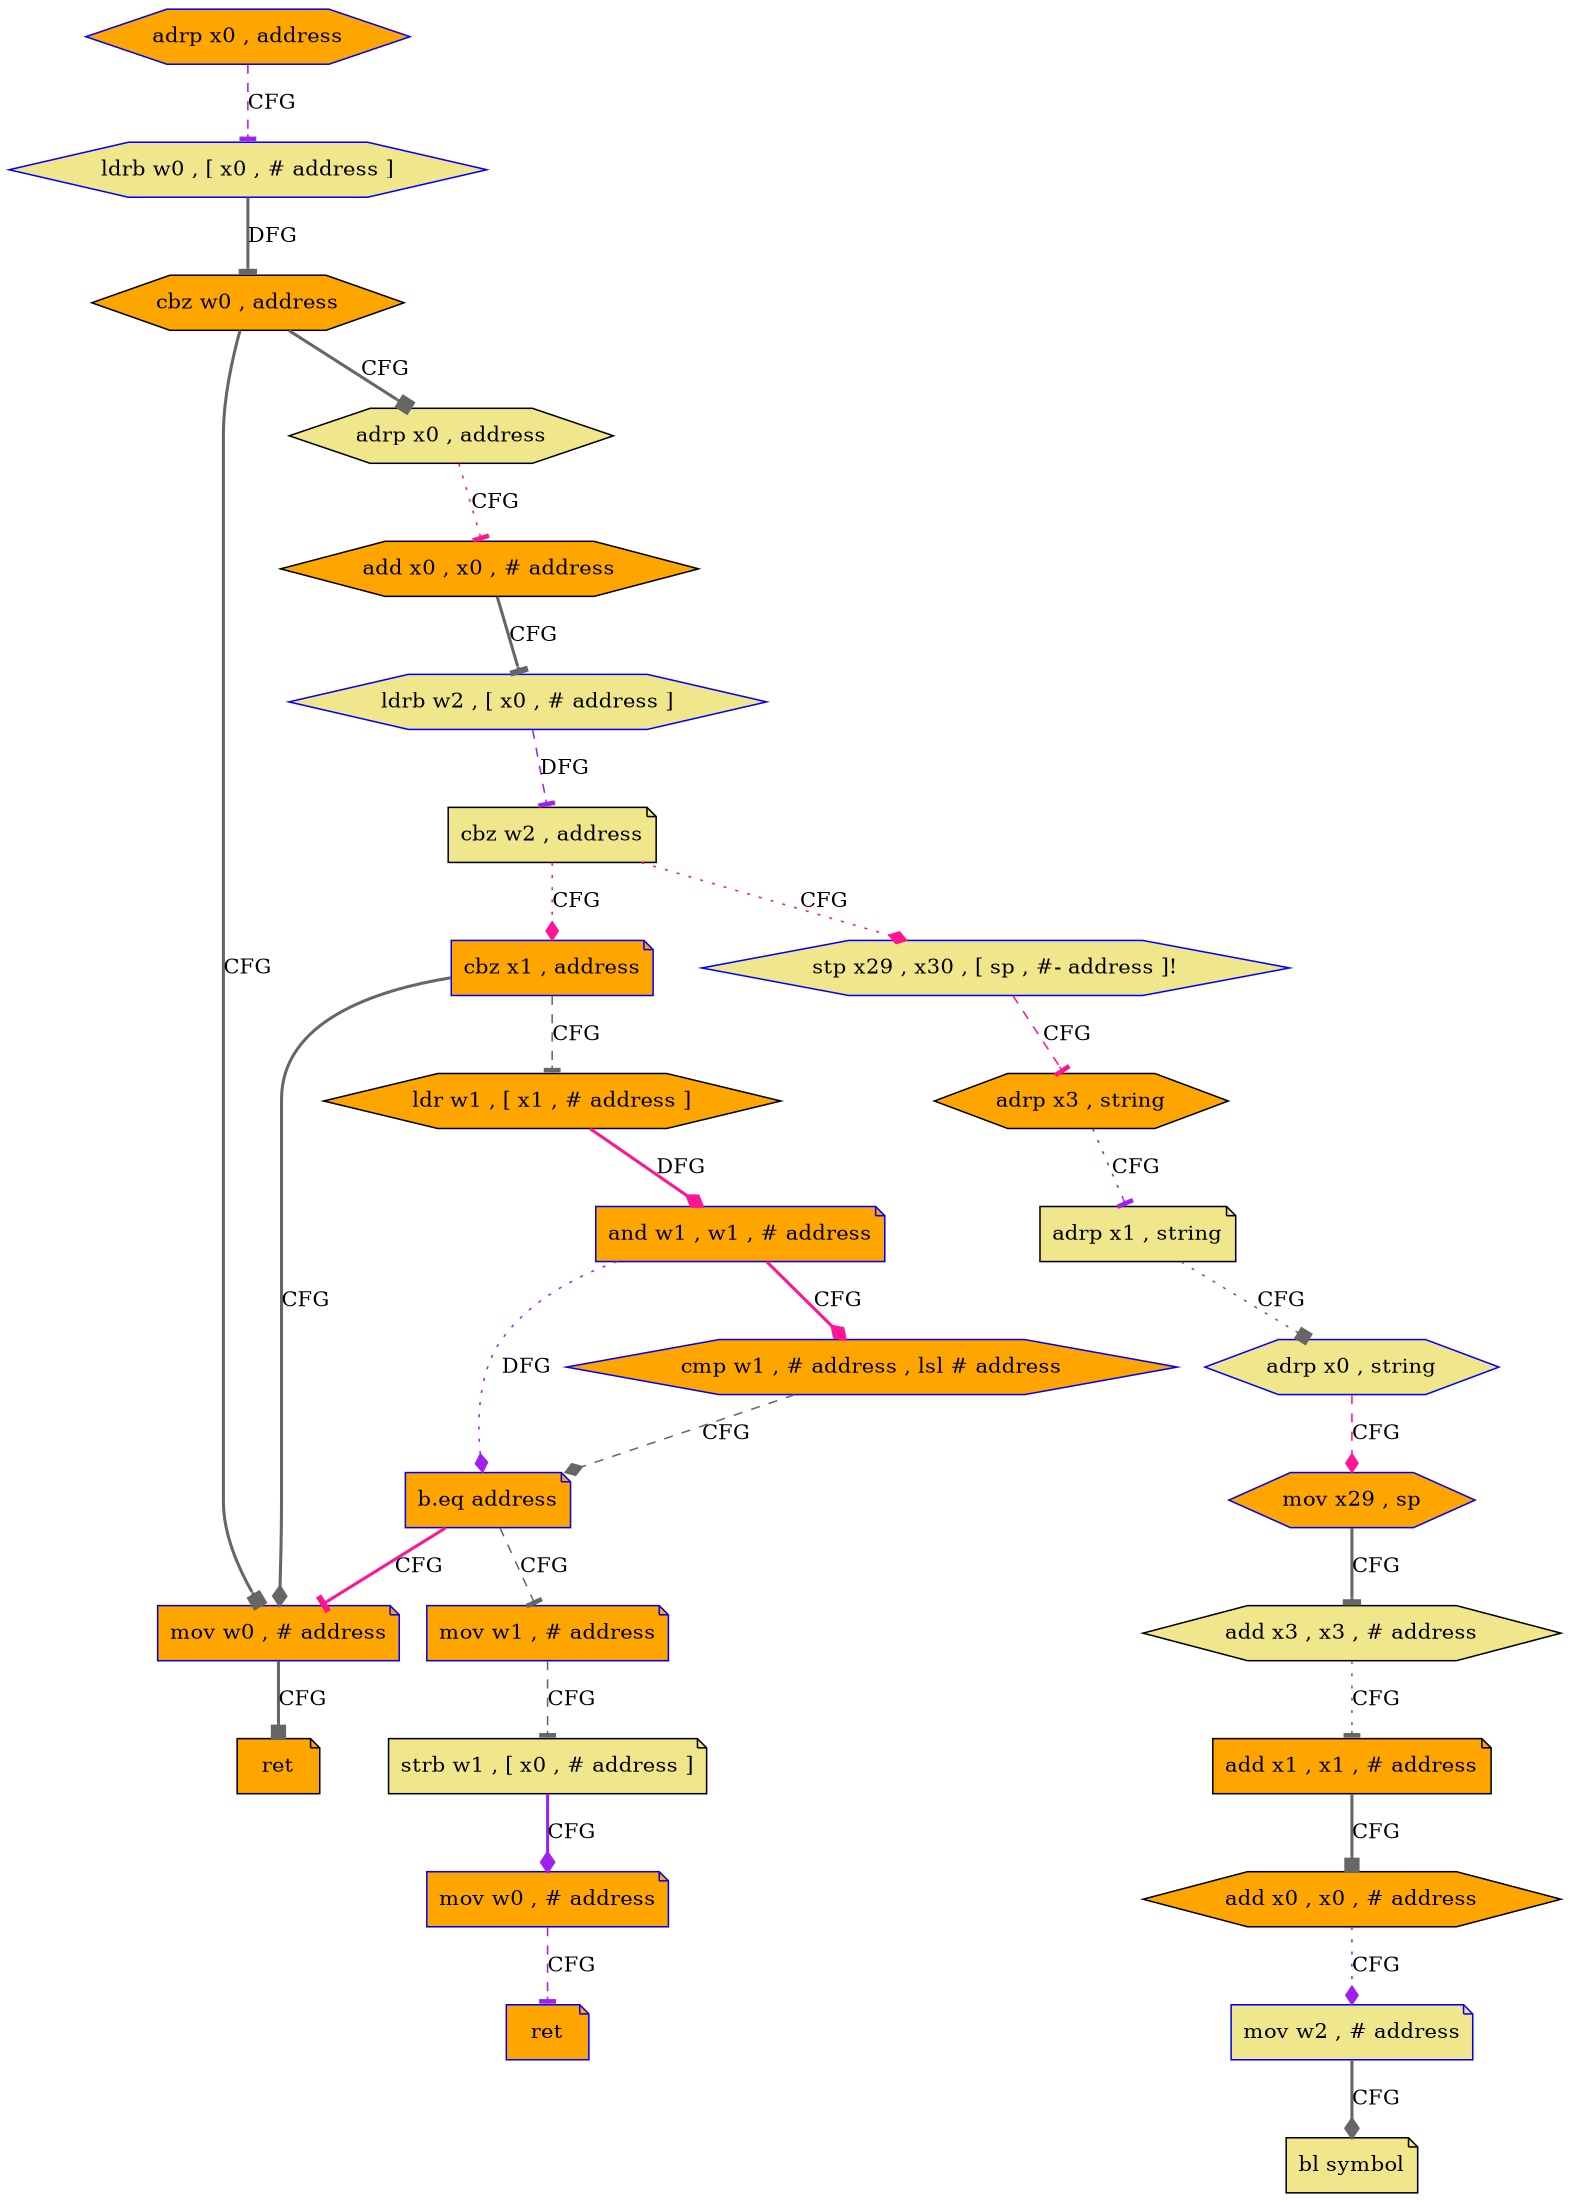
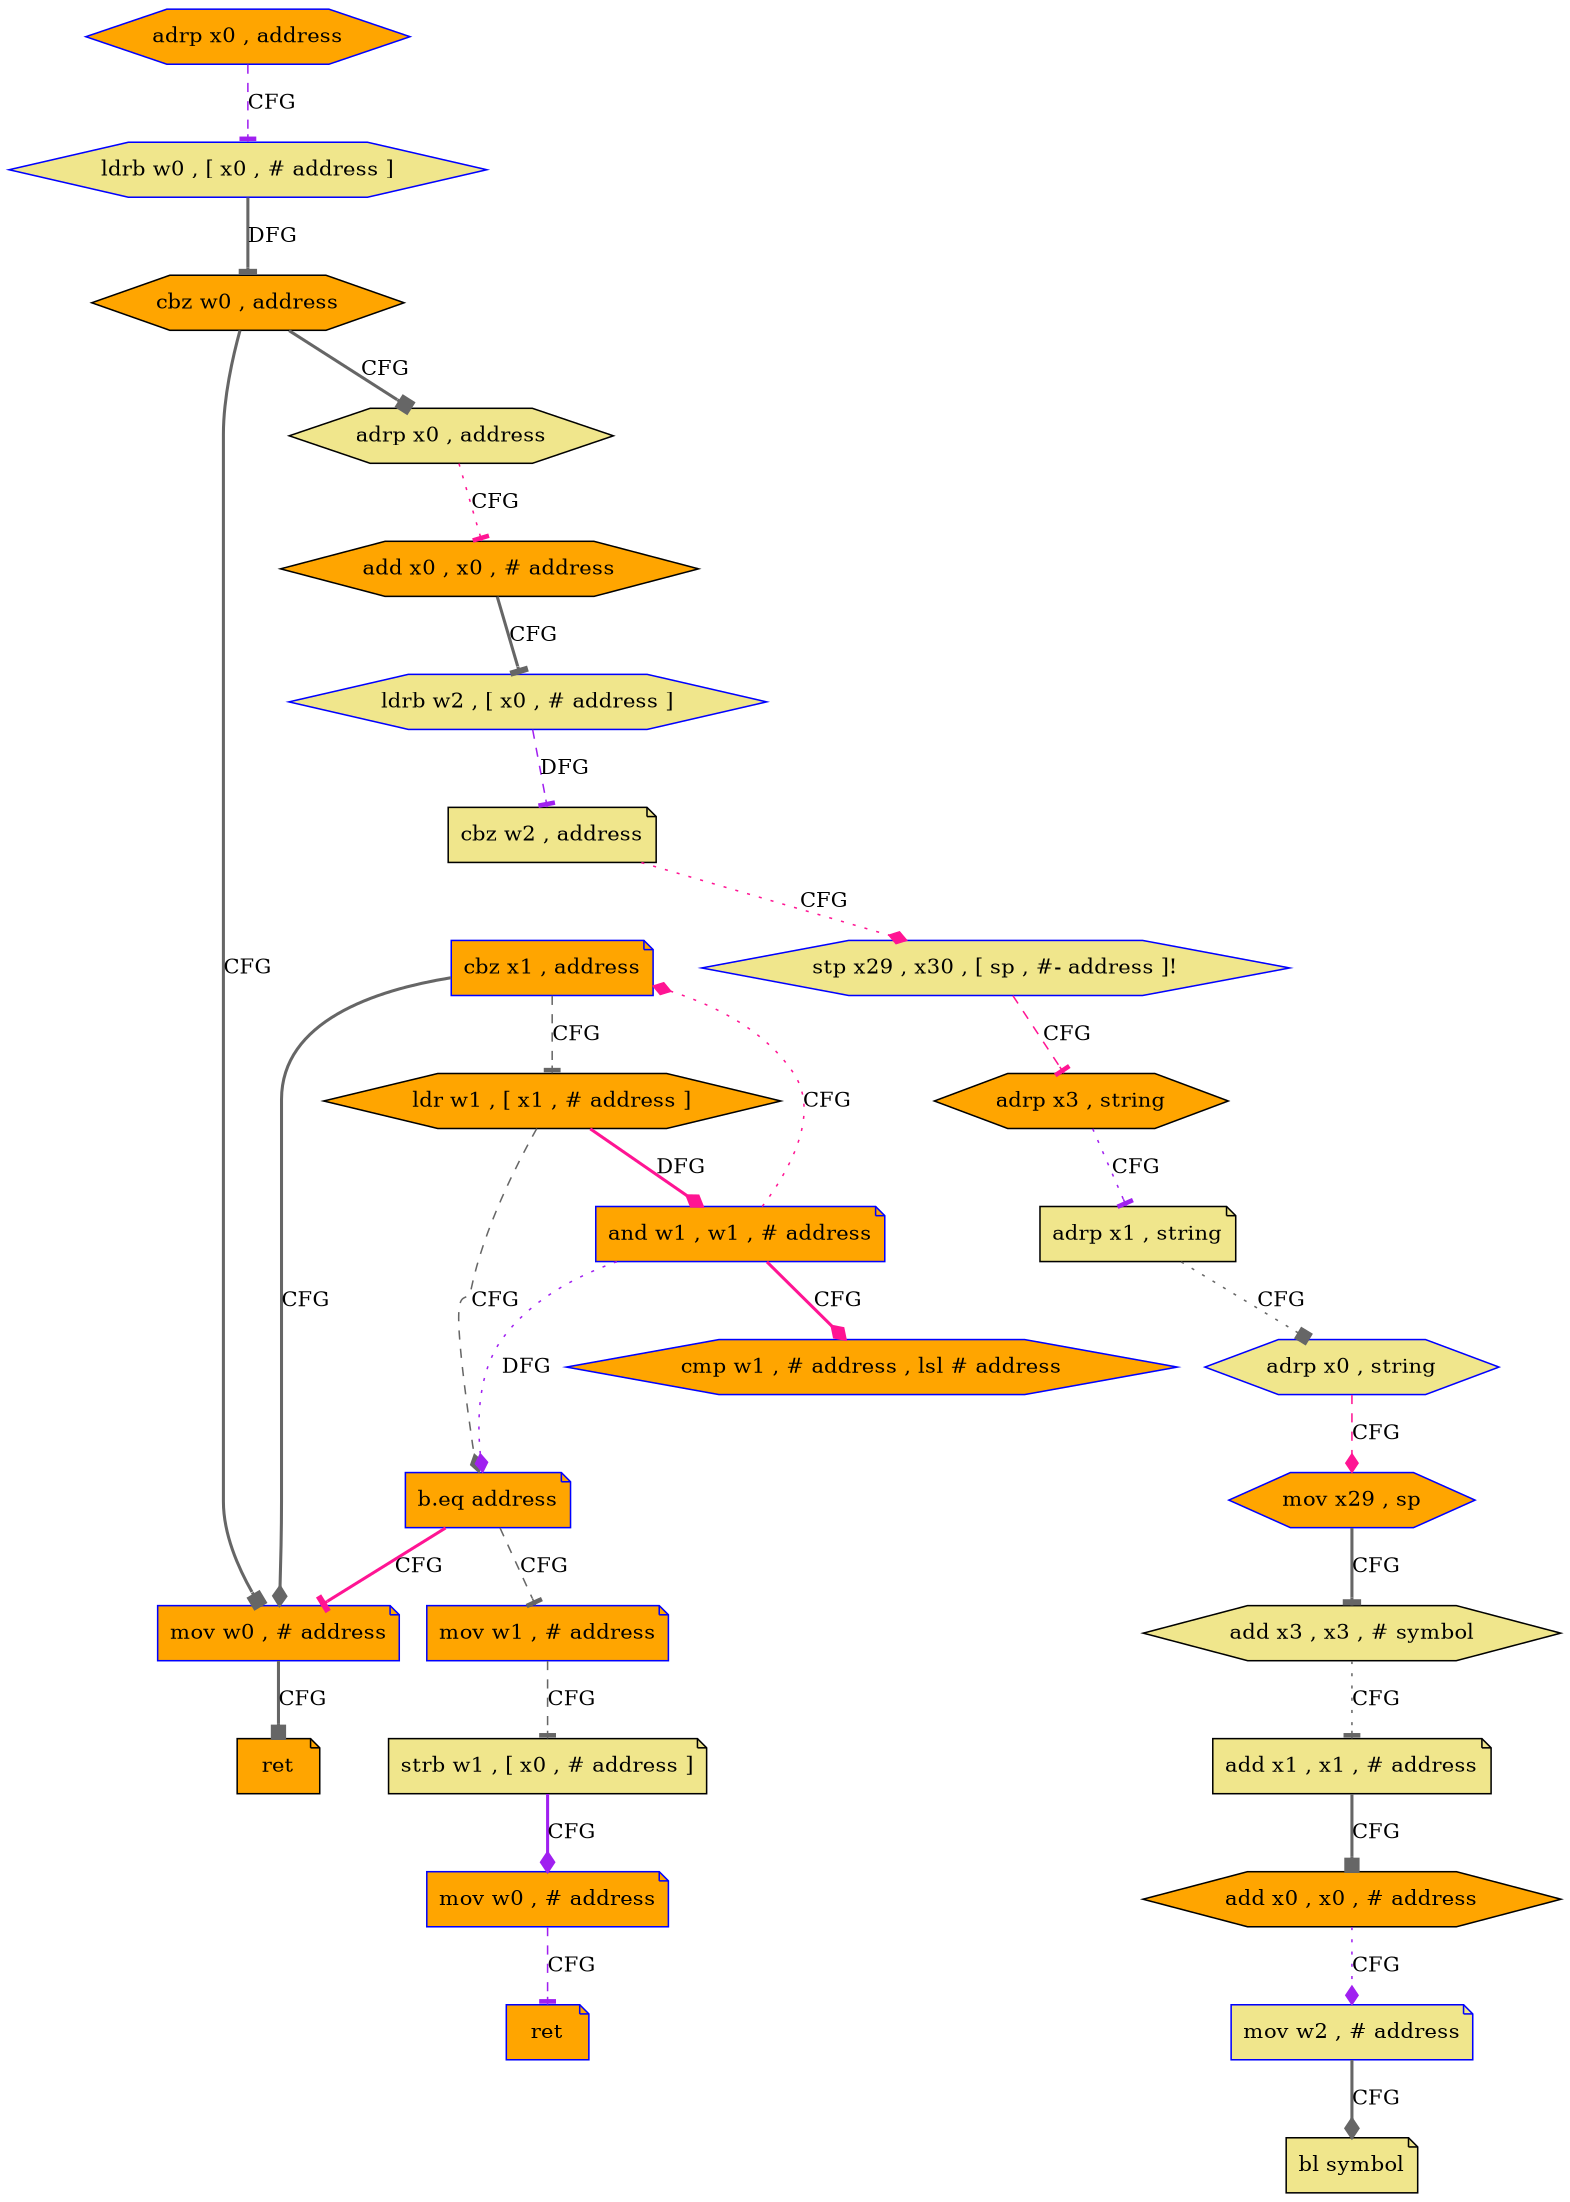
edge "cbz w2 , address" -> "cbz x1 , address": now "and w1 , w1 , # address" -> "cbz x1 , address"
edge "cmp w1 , # address , lsl # address" -> "b.eq address": now "ldr w1 , [ x1 , # address ]" -> "b.eq address"
node "add x3 , x3 , # address": label "add x3 , x3 , # address" -> "add x3 , x3 , # symbol"
node "add x1 , x1 , # address": fillcolor orange -> khaki
